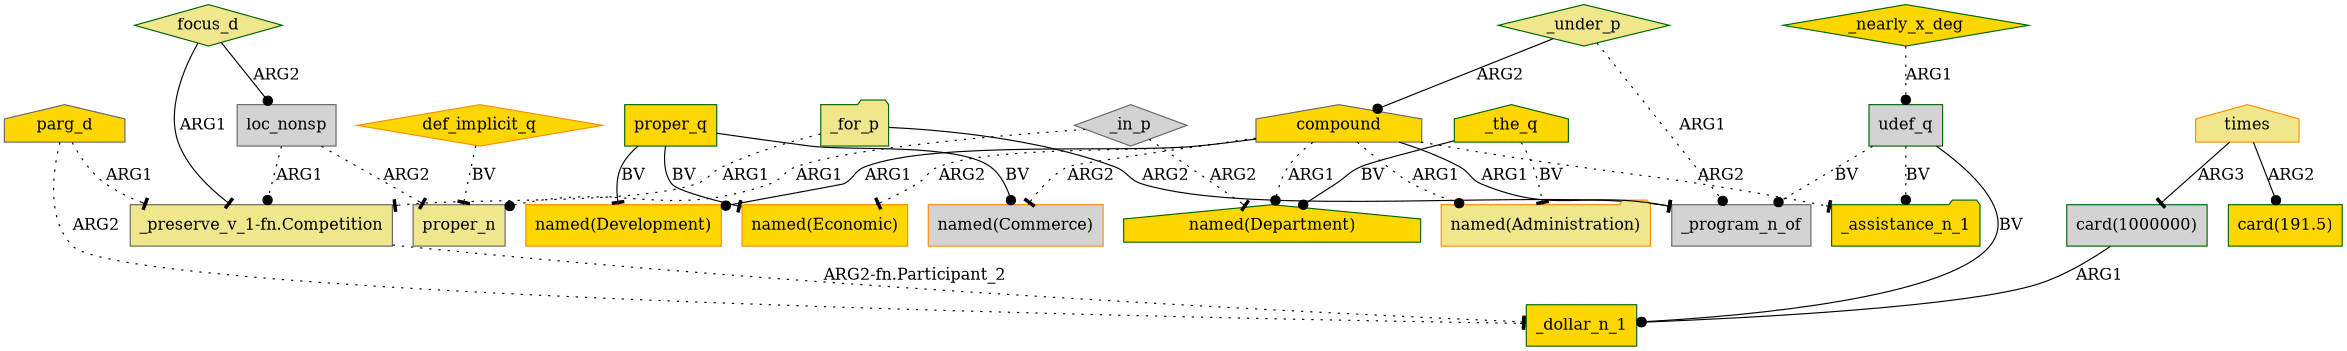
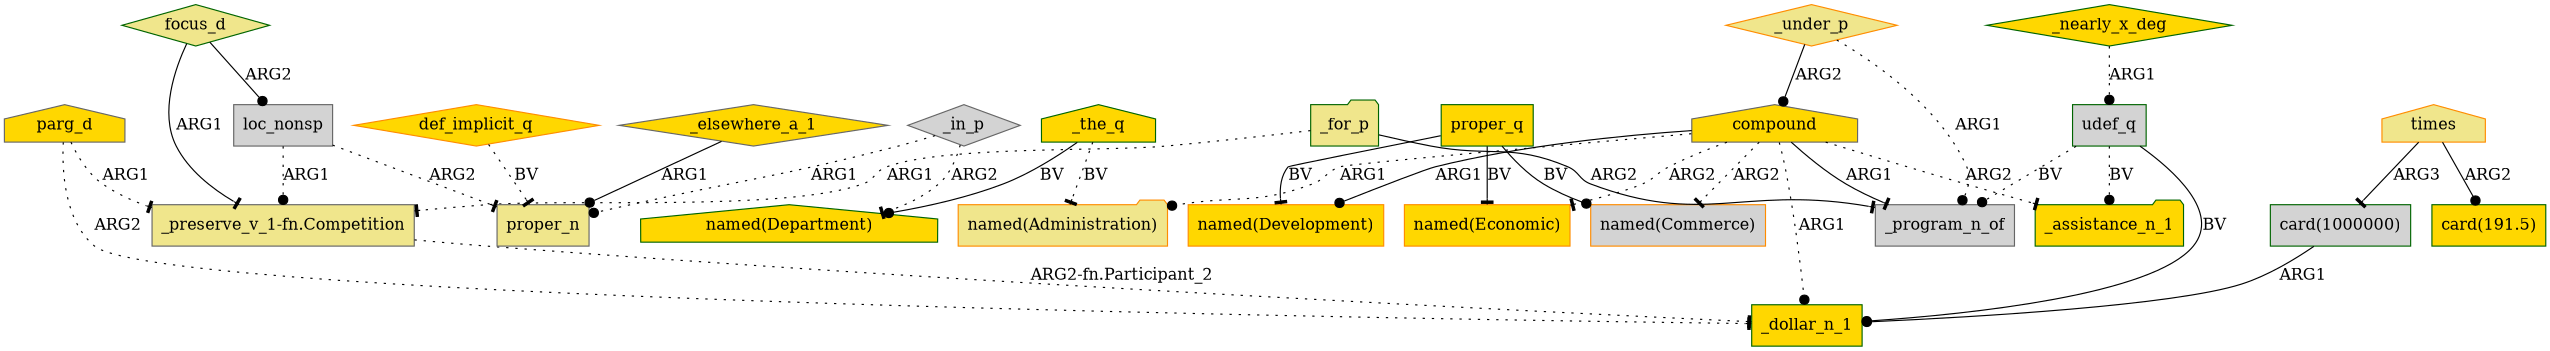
node "_under_p": color darkgreen -> darkorange
node "_elsewhere_a_1": added
edge "compound" -> "named(Department)": now "compound" -> "_dollar_n_1"
